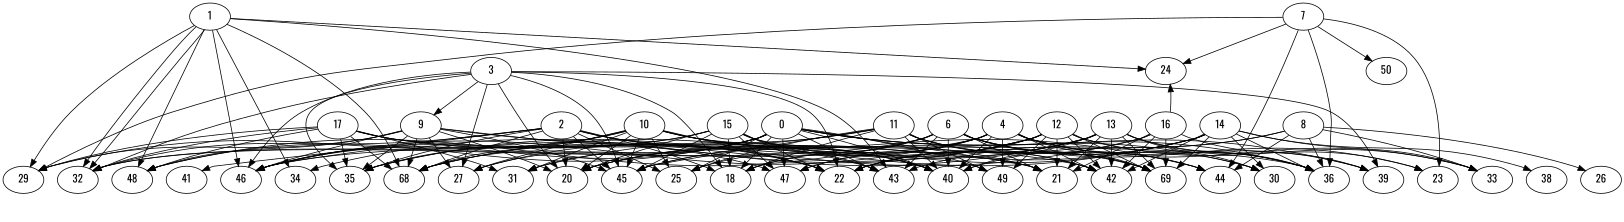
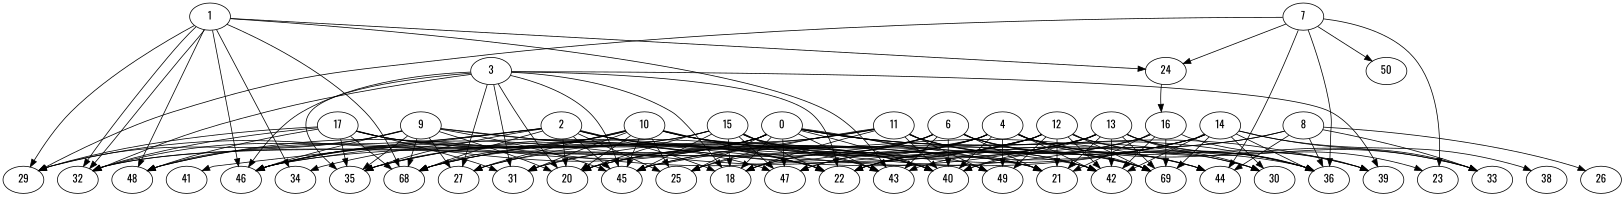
edge "3" -> "9": now "3" -> "31"
edge "16" -> "24": reversed
edge "6" -> "23": removed
